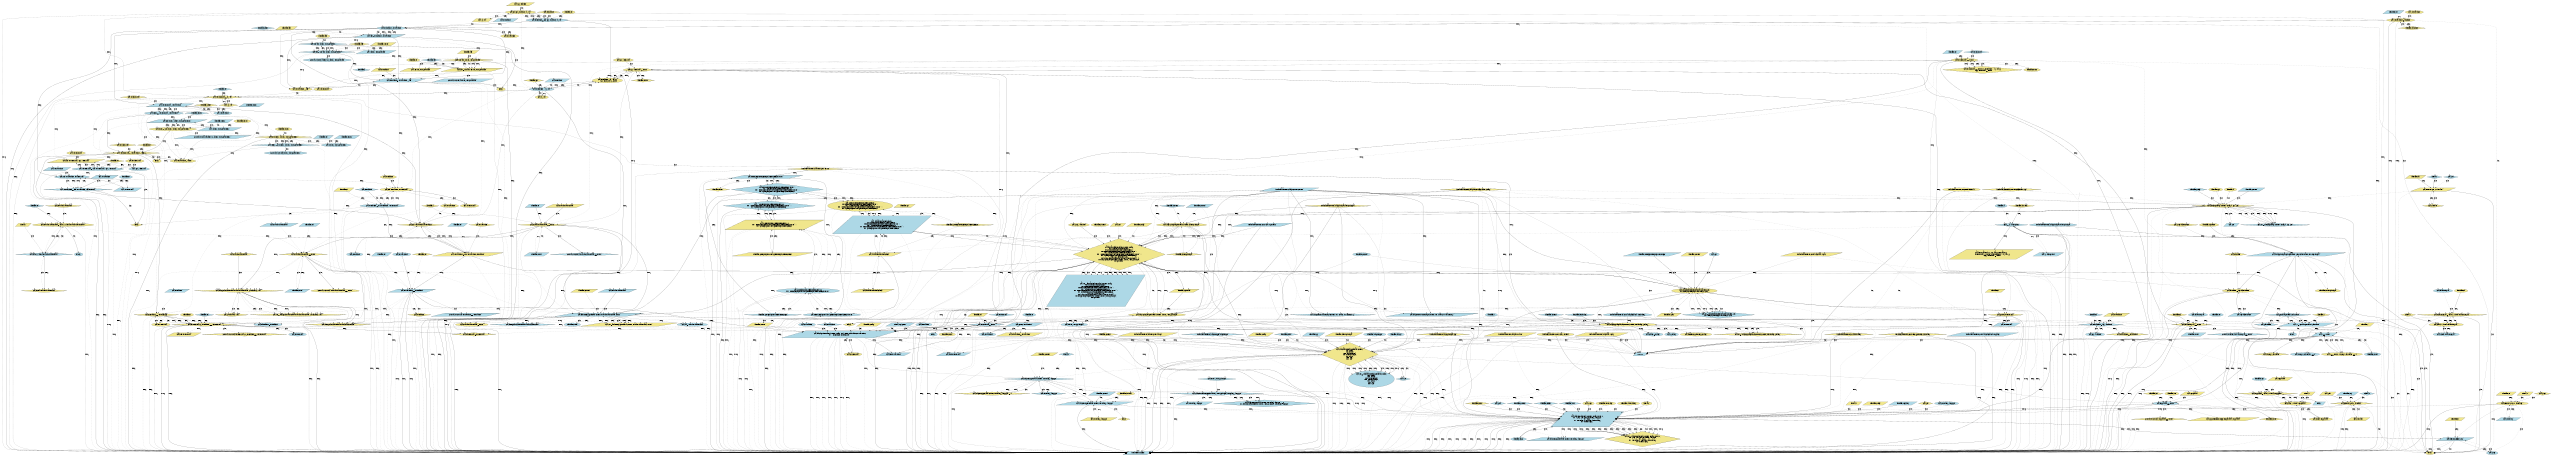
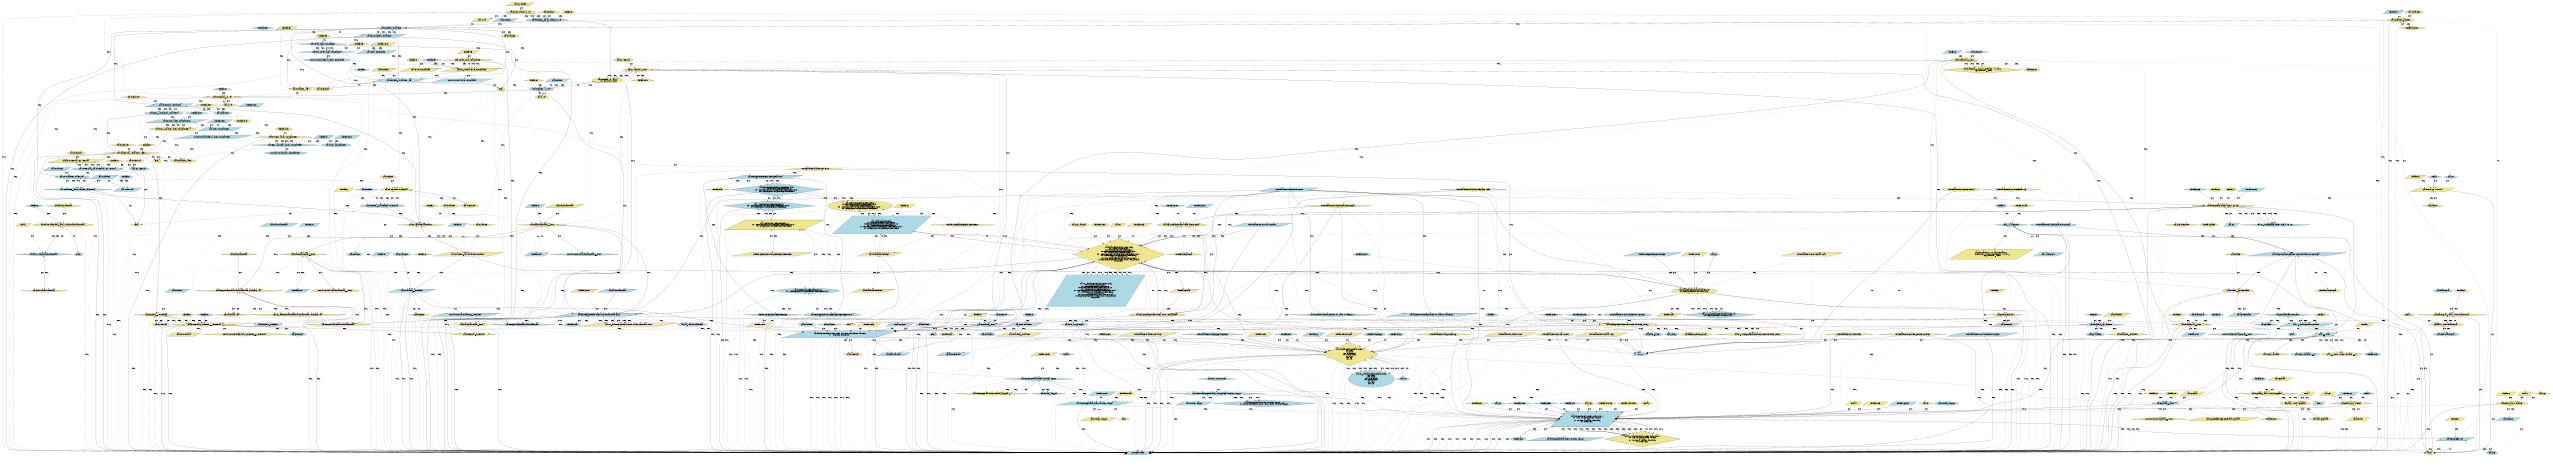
edge "(Call,et.endtime = min(et.endtime, *et.renew_till))" -> "(Call,*et.starttime = min(*et.starttime, et.endtime))": now "(Call,et.endtime = min(et.endtime, *et.renew_till))" -> "(Call,min(*et.starttime, et.endtime))"
